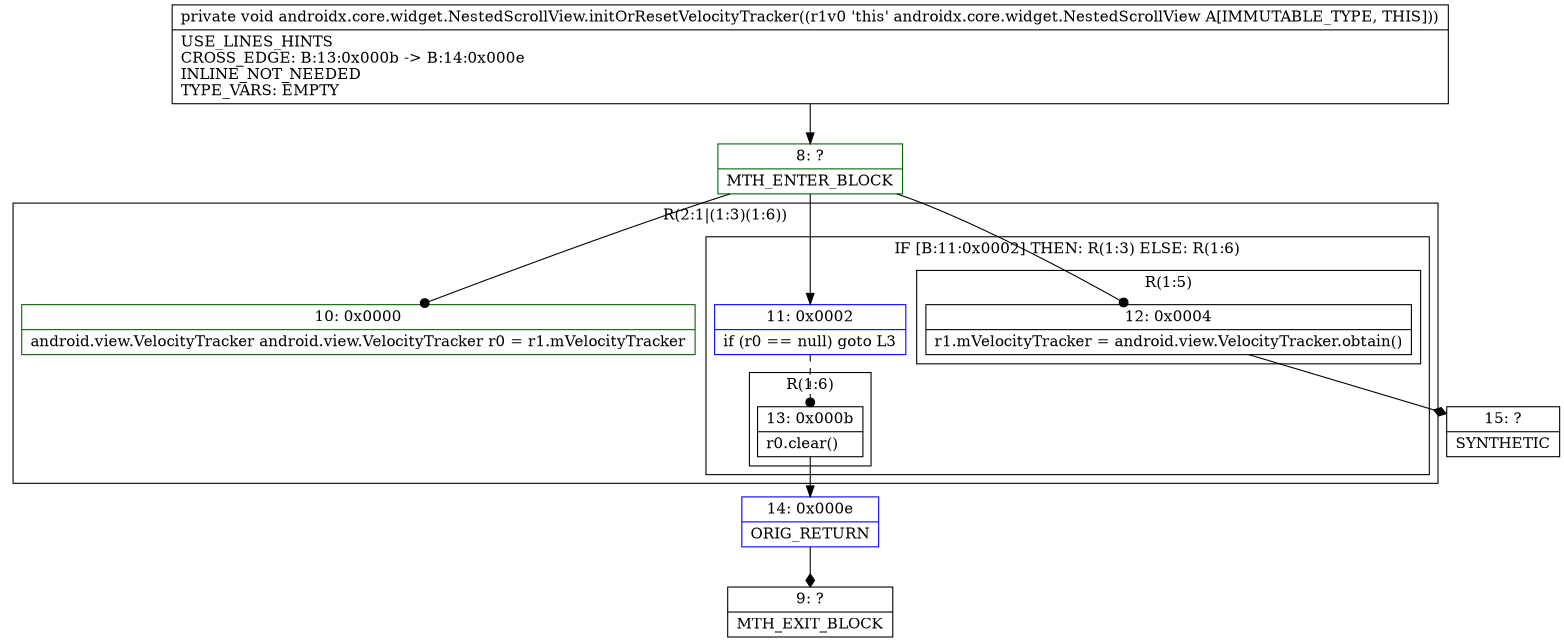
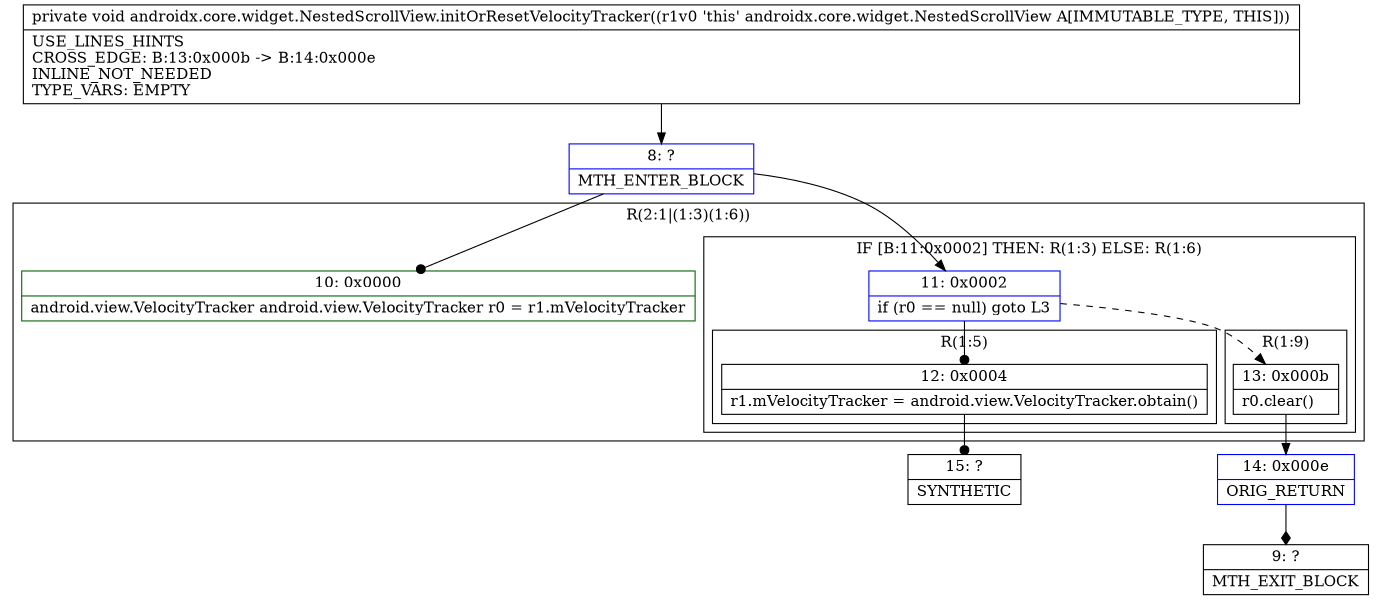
node "8: ?": color darkgreen -> blue
edge "8: ?" -> "12: 0x0004": now "11: 0x0002" -> "12: 0x0004"
edge "11: 0x0002" -> "13: 0x000b": arrowhead dot -> normal
edge "12: 0x0004" -> "15: ?": arrowhead diamond -> dot
cluster "R(1:6)": label "R(1:6)" -> "R(1:9)"
